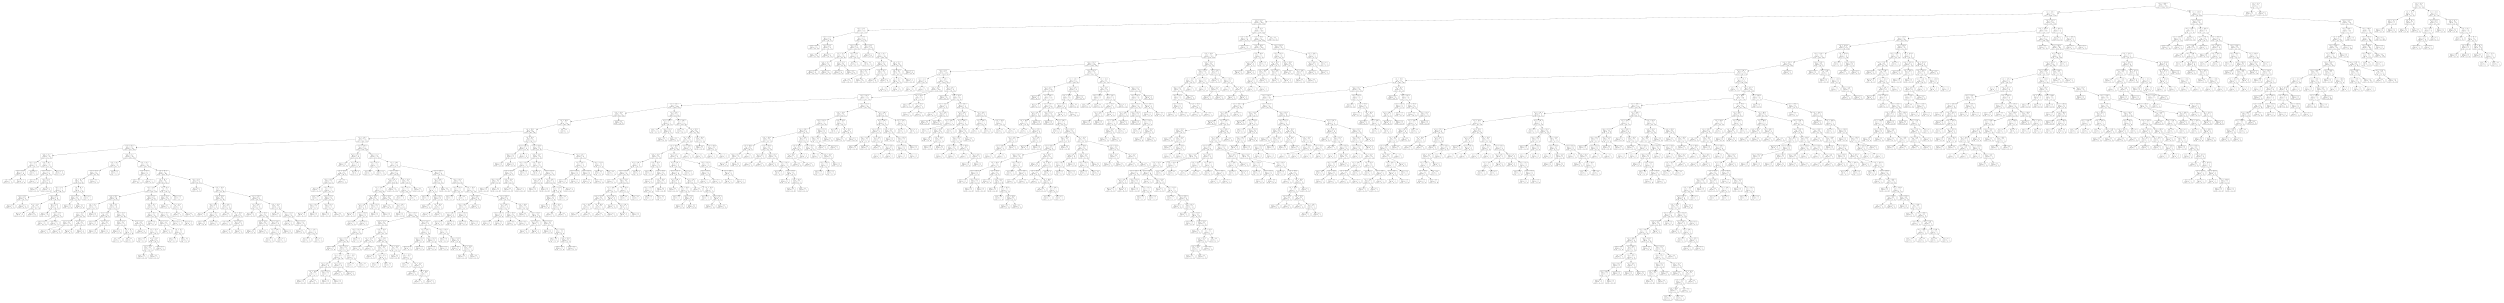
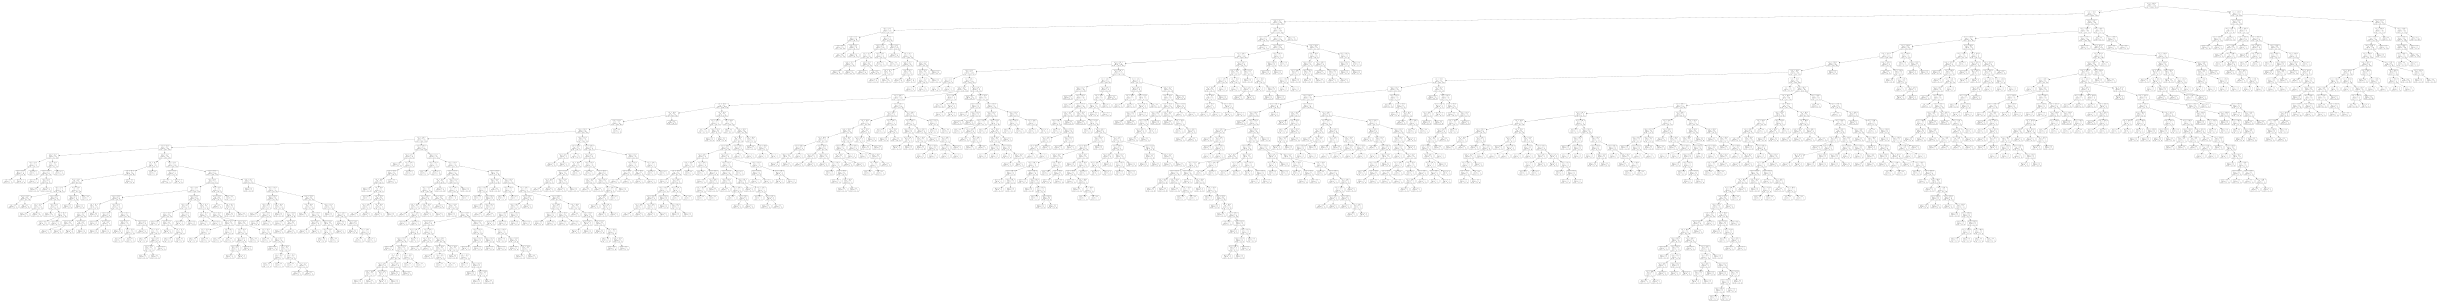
node "rain <= 77.5 gini = 0.5 samples = 74 value = [73, 40]": added
